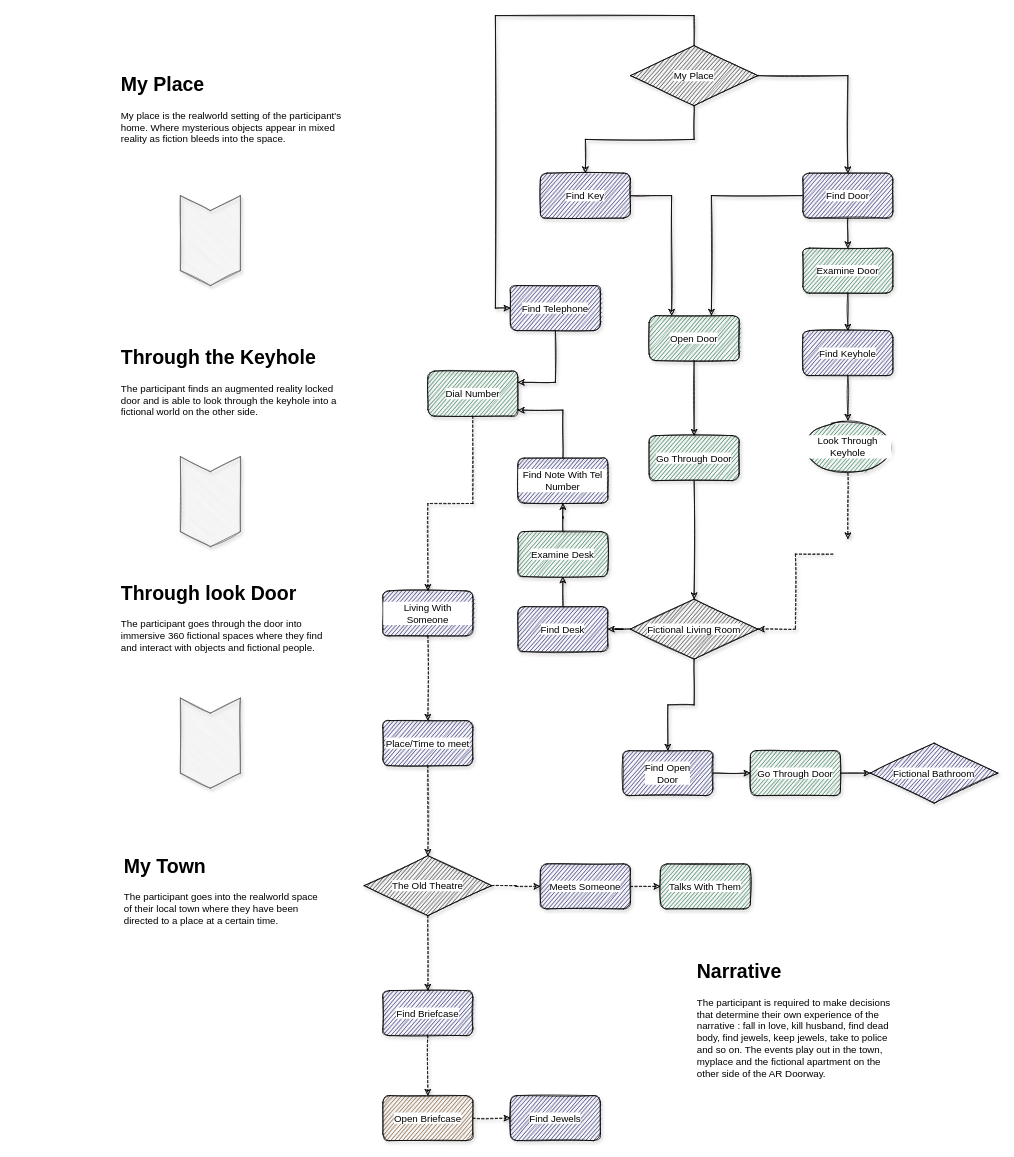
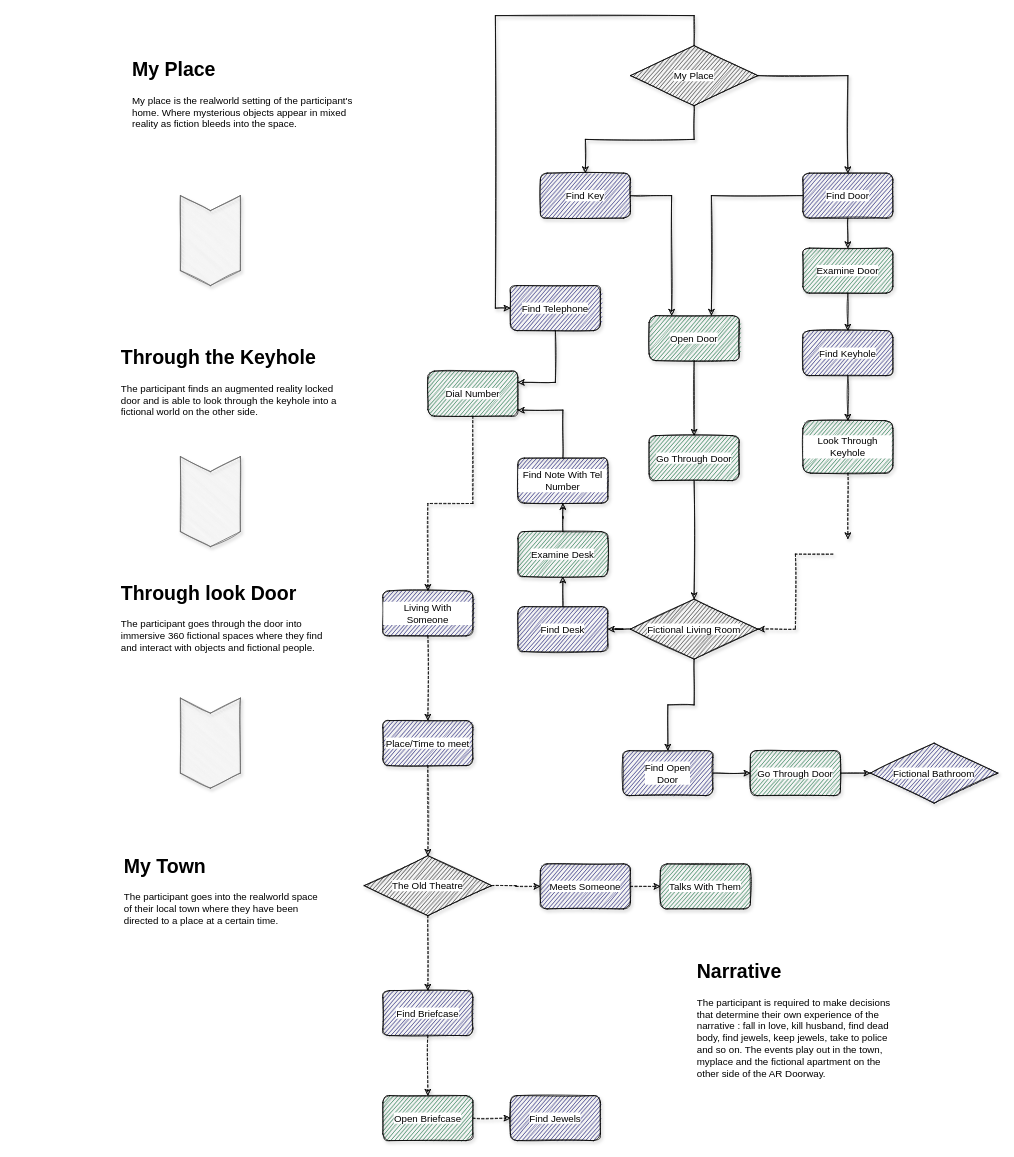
node "My Place My place is the realworld setting of the participant's home. Where mysterious objects appear in mixed reality as fiction bleeds into the space.": moved (234, 120) -> (245, 105)
node "Look Through Keyhole": shape ellipse -> rounded rectangle
node "Open Briefcase": fillcolor #663300 -> #006633
